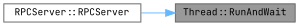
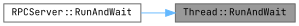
node "RPCServer::RPCServer": label "RPCServer::RPCServer" -> "RPCServer::RunAndWait"
